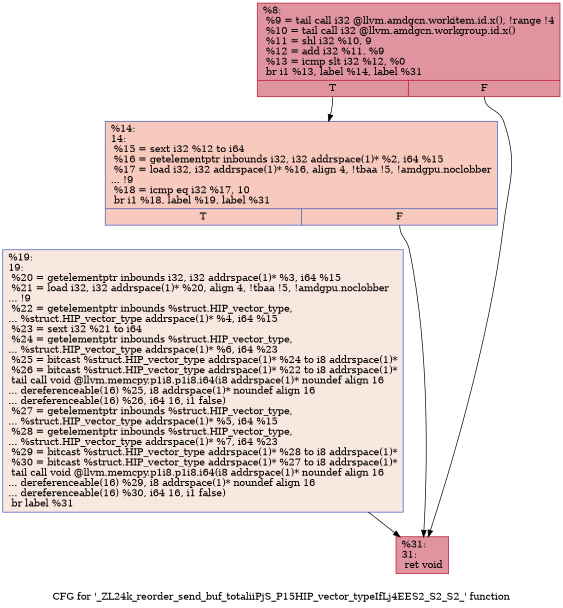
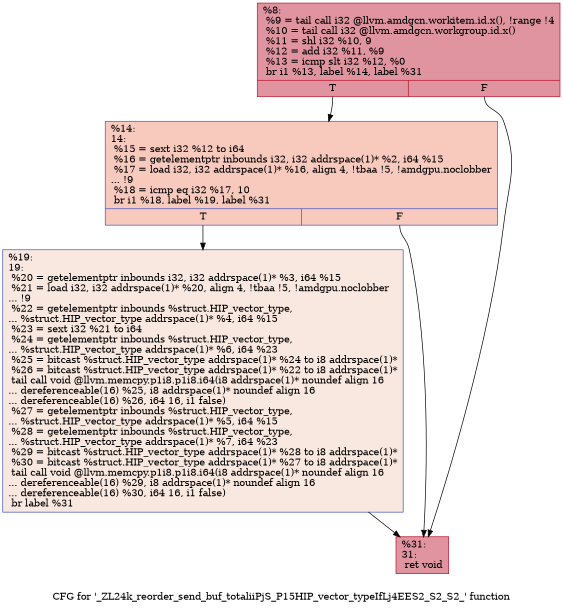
edge "%14:" -> "%19:": added
